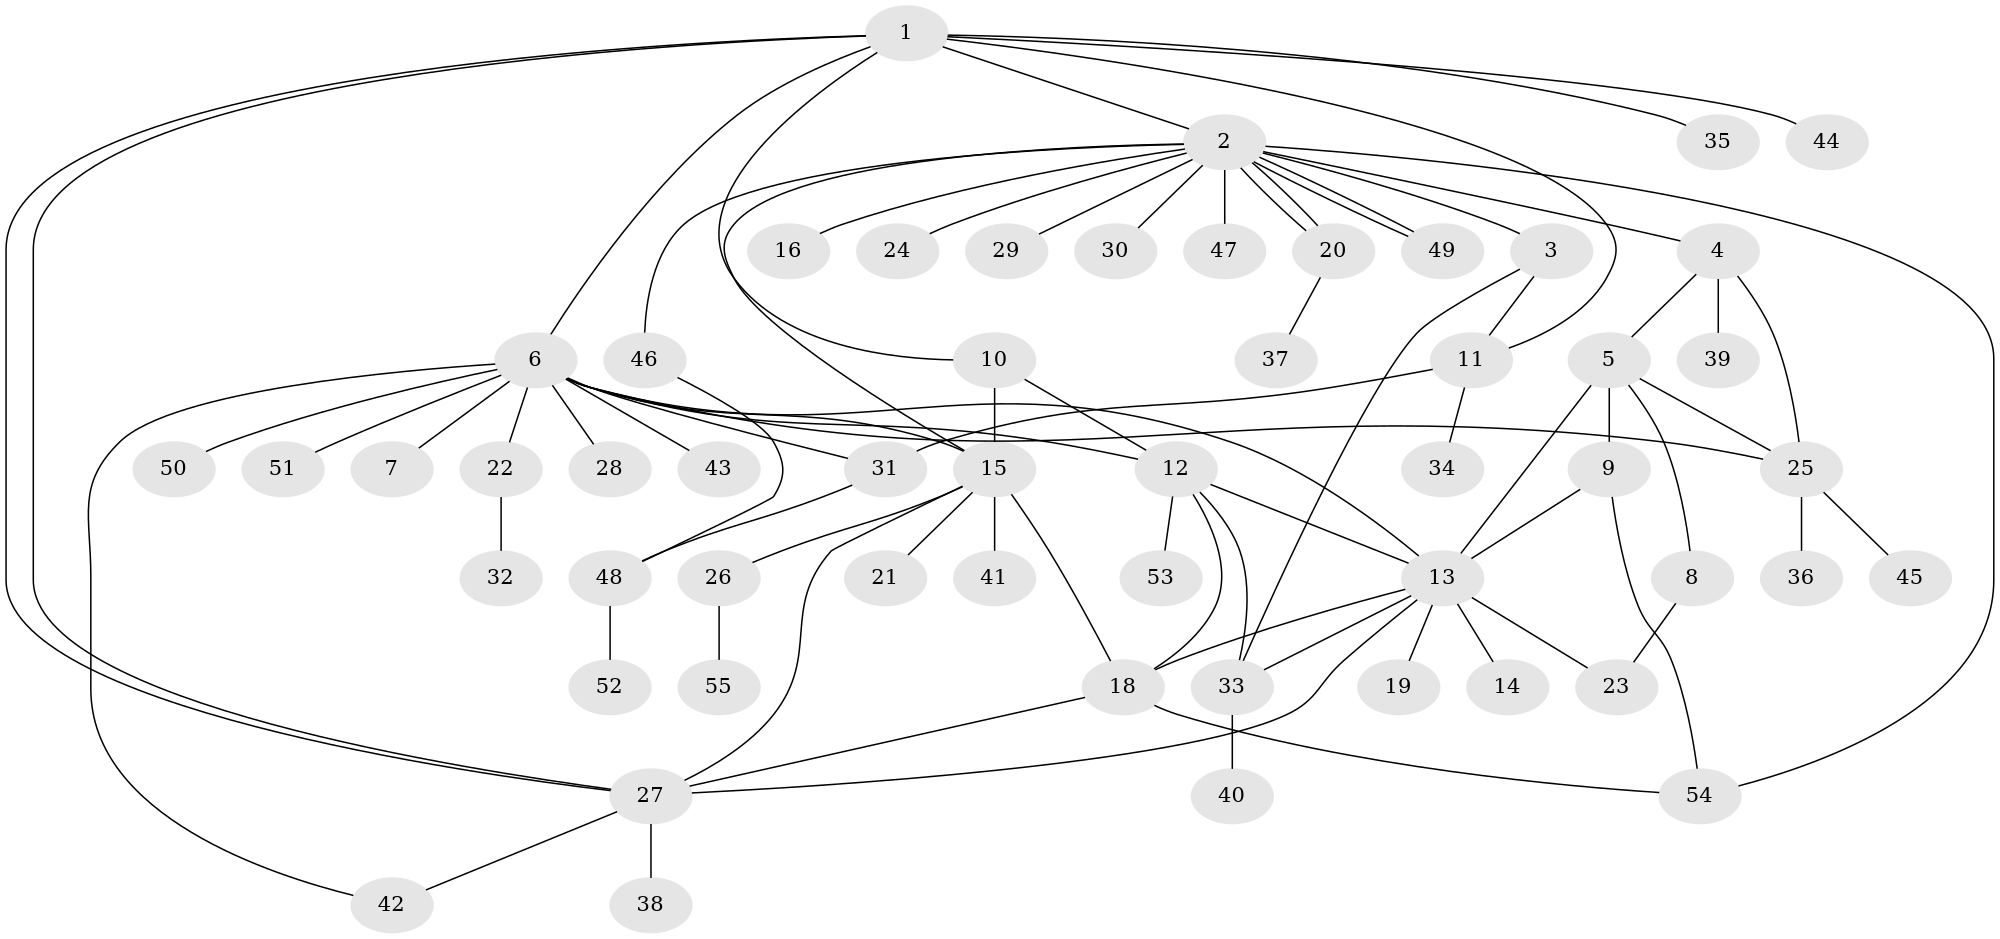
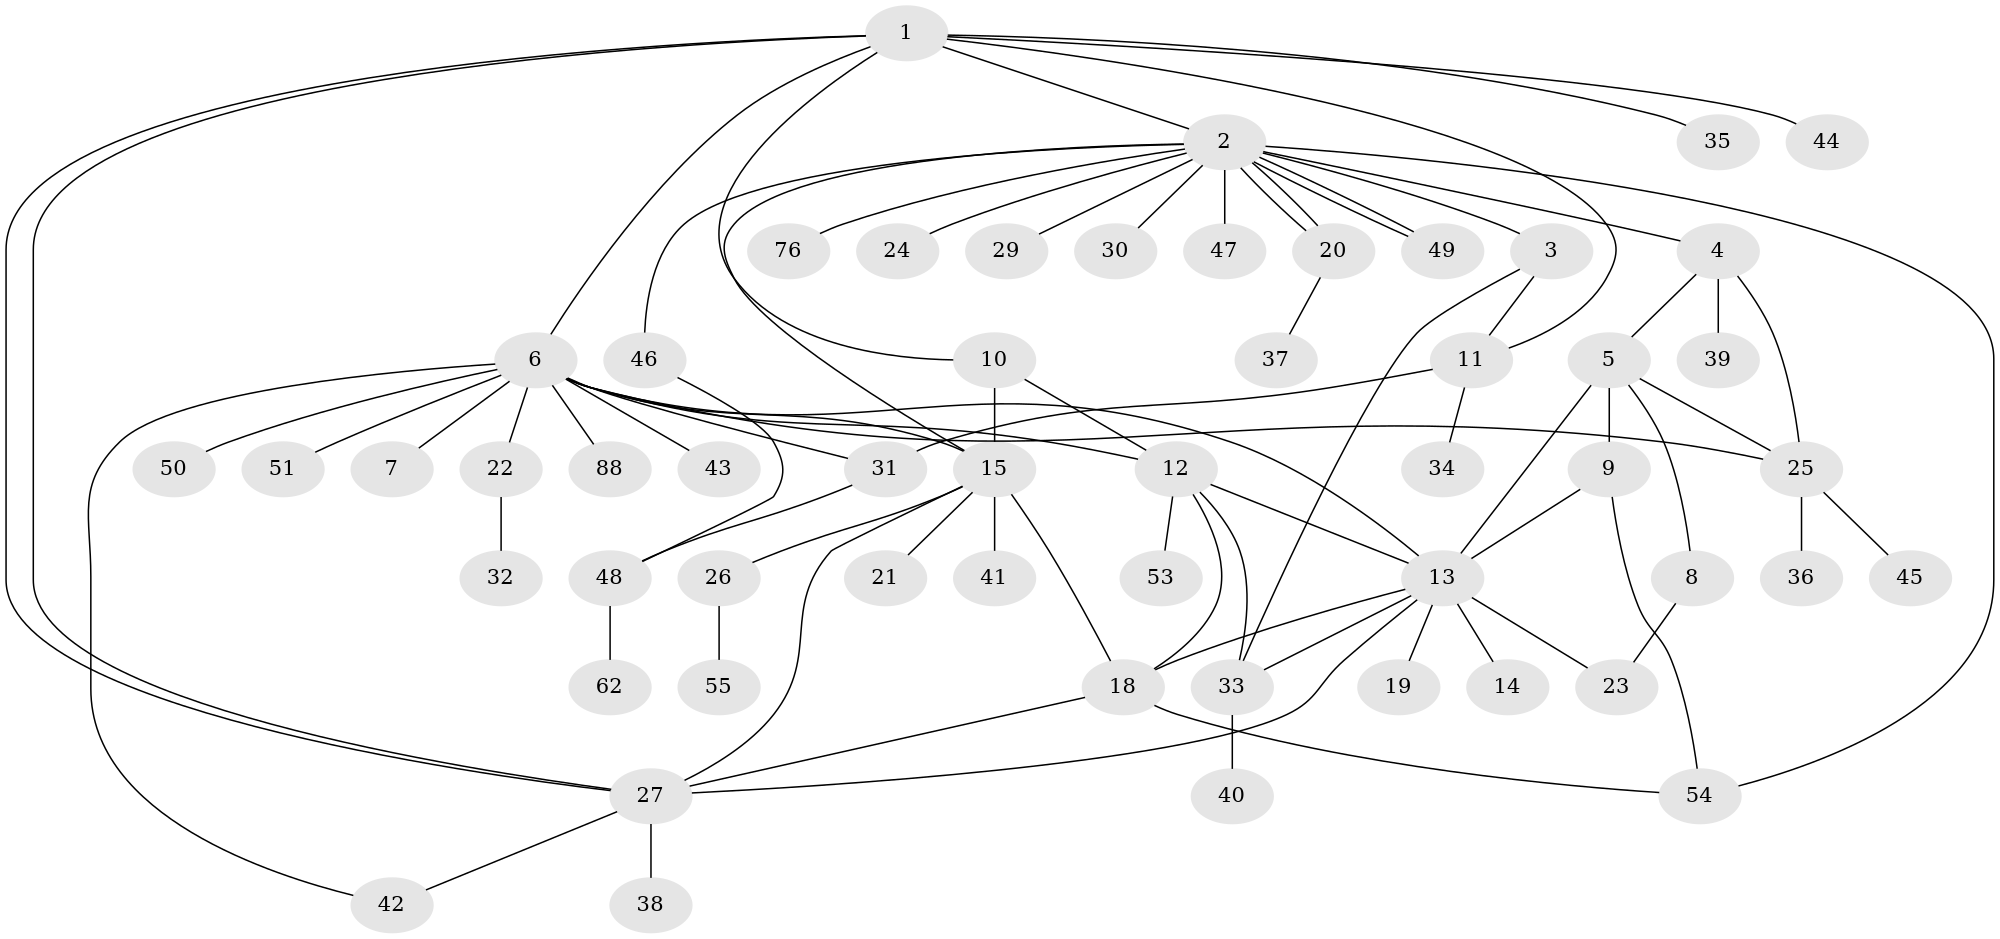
node "16": label "16" -> "76"
node "28": label "28" -> "88"
node "52": label "52" -> "62"
